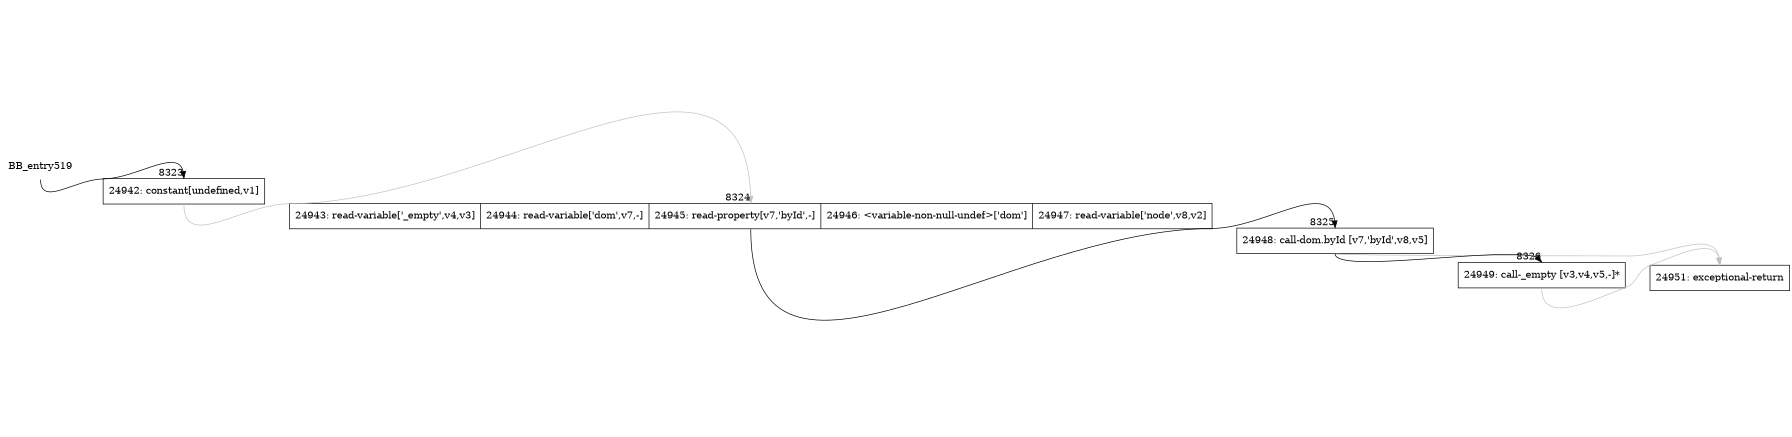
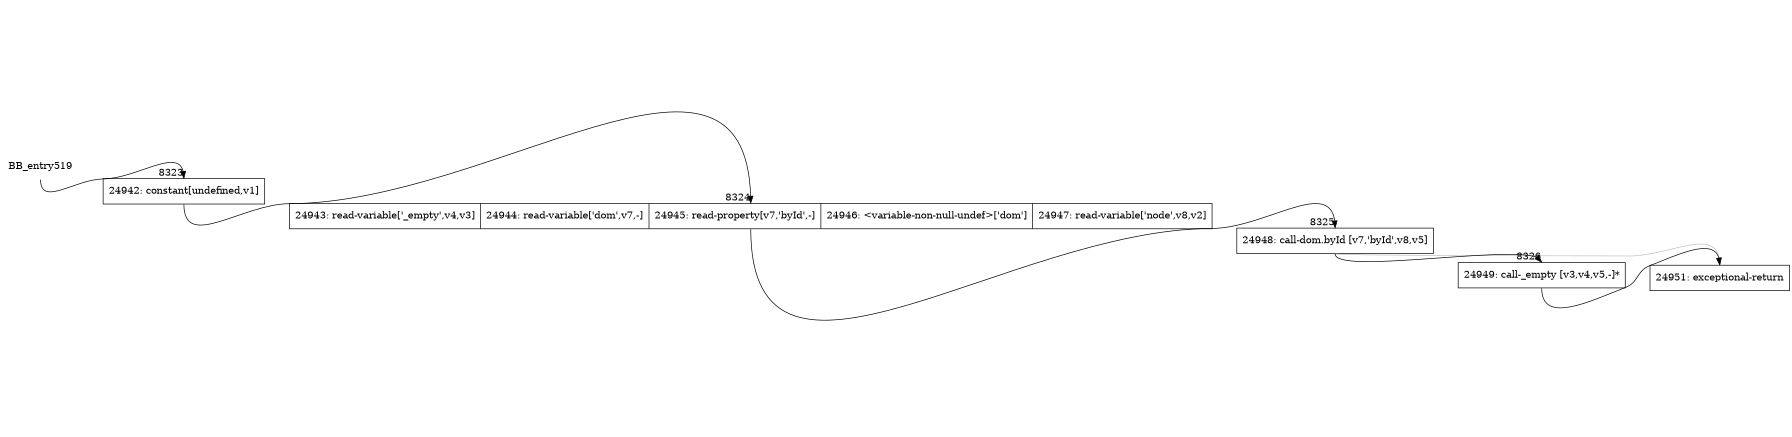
edge "24942: constant[undefined,v1]" -> "24943: read-variable['_empty',v4,v3]": color gray -> black
edge "24949: call-_empty [v3,v4,v5,-]*" -> "24951: exceptional-return": color gray -> black
